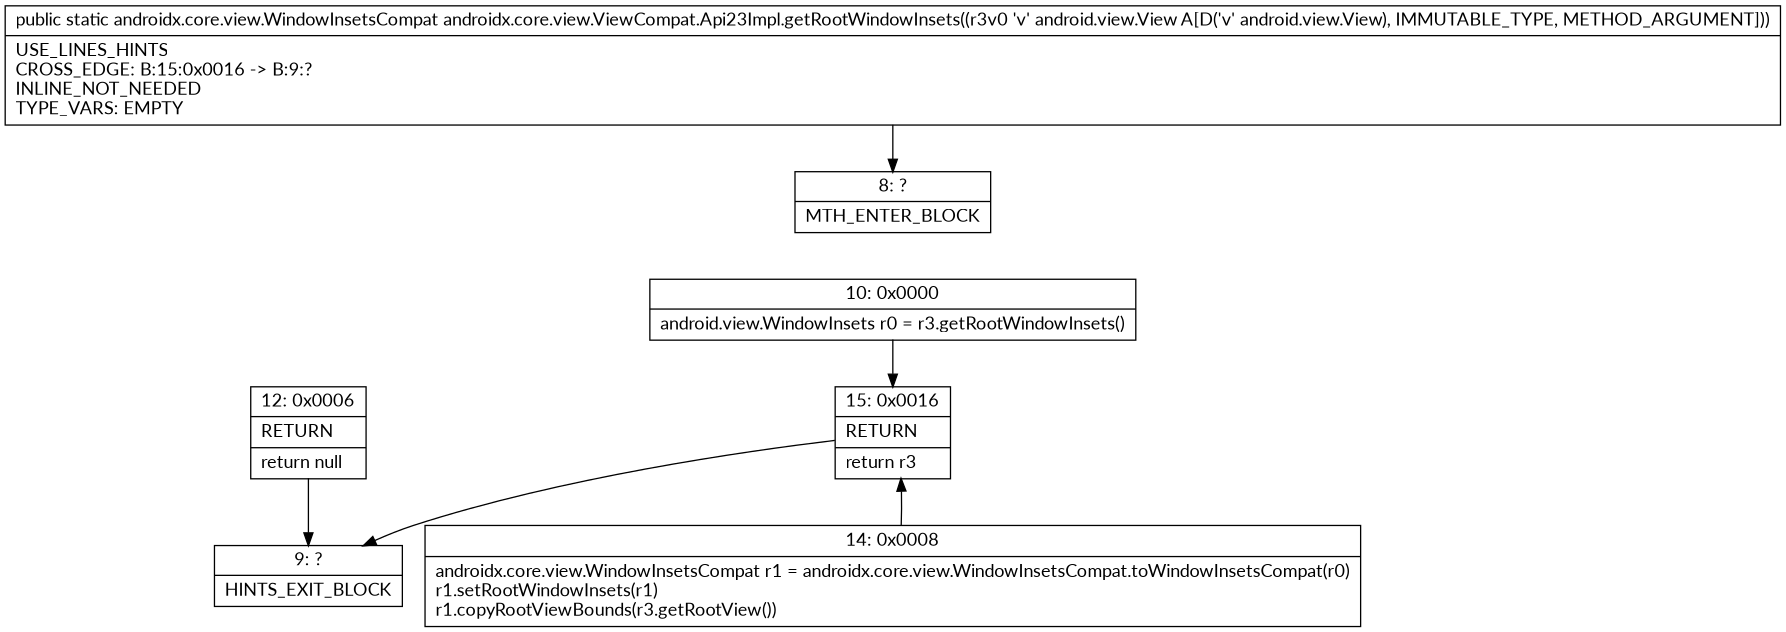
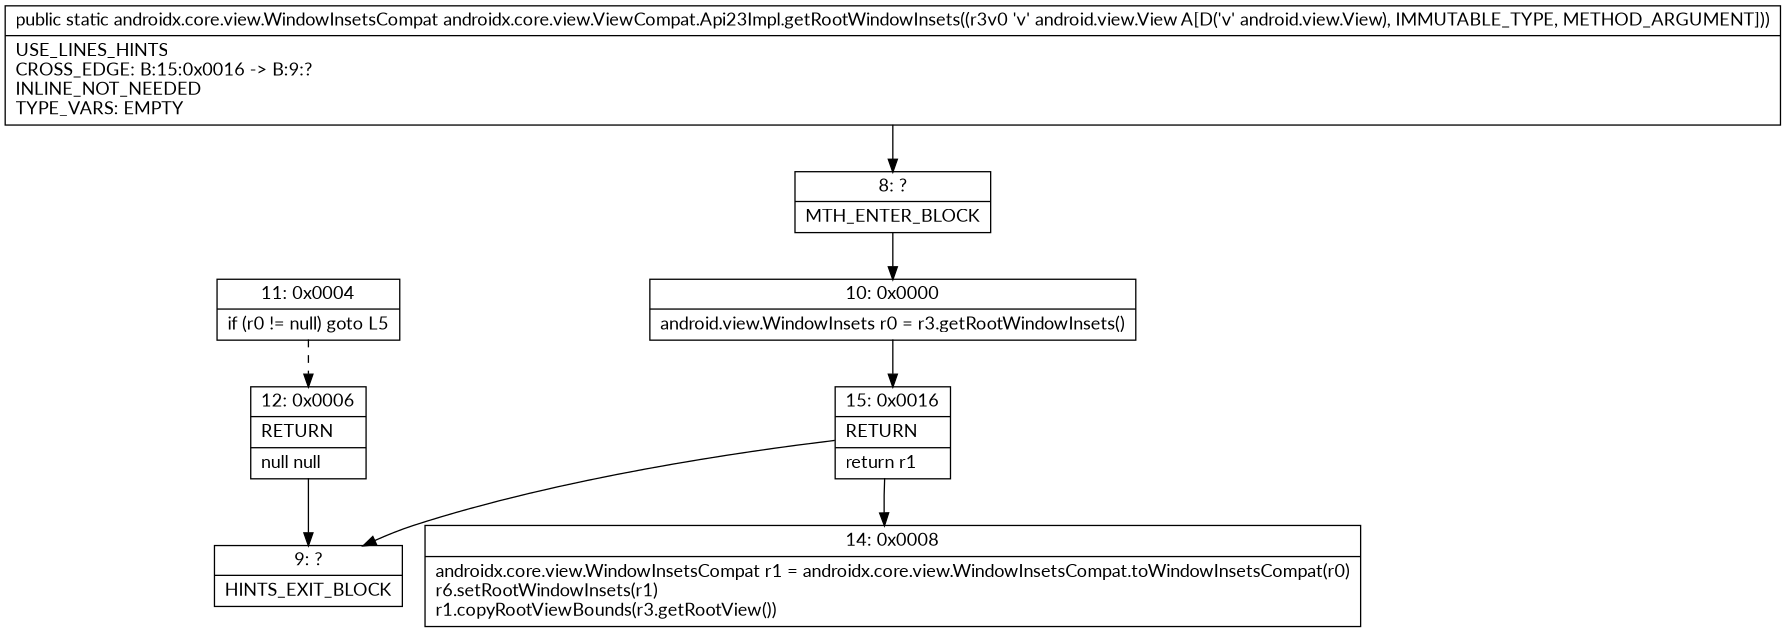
edge "8: ?" -> "10: 0x0000": added
node "11: 0x0004": added
node "12: 0x0006": text "return null" -> "null null"
node "15: 0x0016": text "return r3" -> "return r1"
edge "14: 0x0008" -> "15: 0x0016": reversed
node "14: 0x0008": text "r1.setRootWindowInsets(r1)" -> "r6.setRootWindowInsets(r1)"
